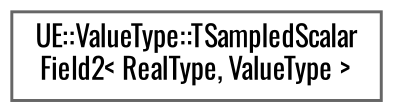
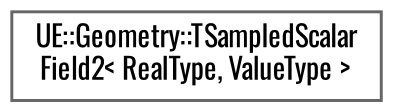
node "UE::ValueType::TSampledScalar Field2< RealType, ValueType >": label "UE::ValueType::TSampledScalar Field2< RealType, ValueType >" -> "UE::Geometry::TSampledScalar Field2< RealType, ValueType >"
